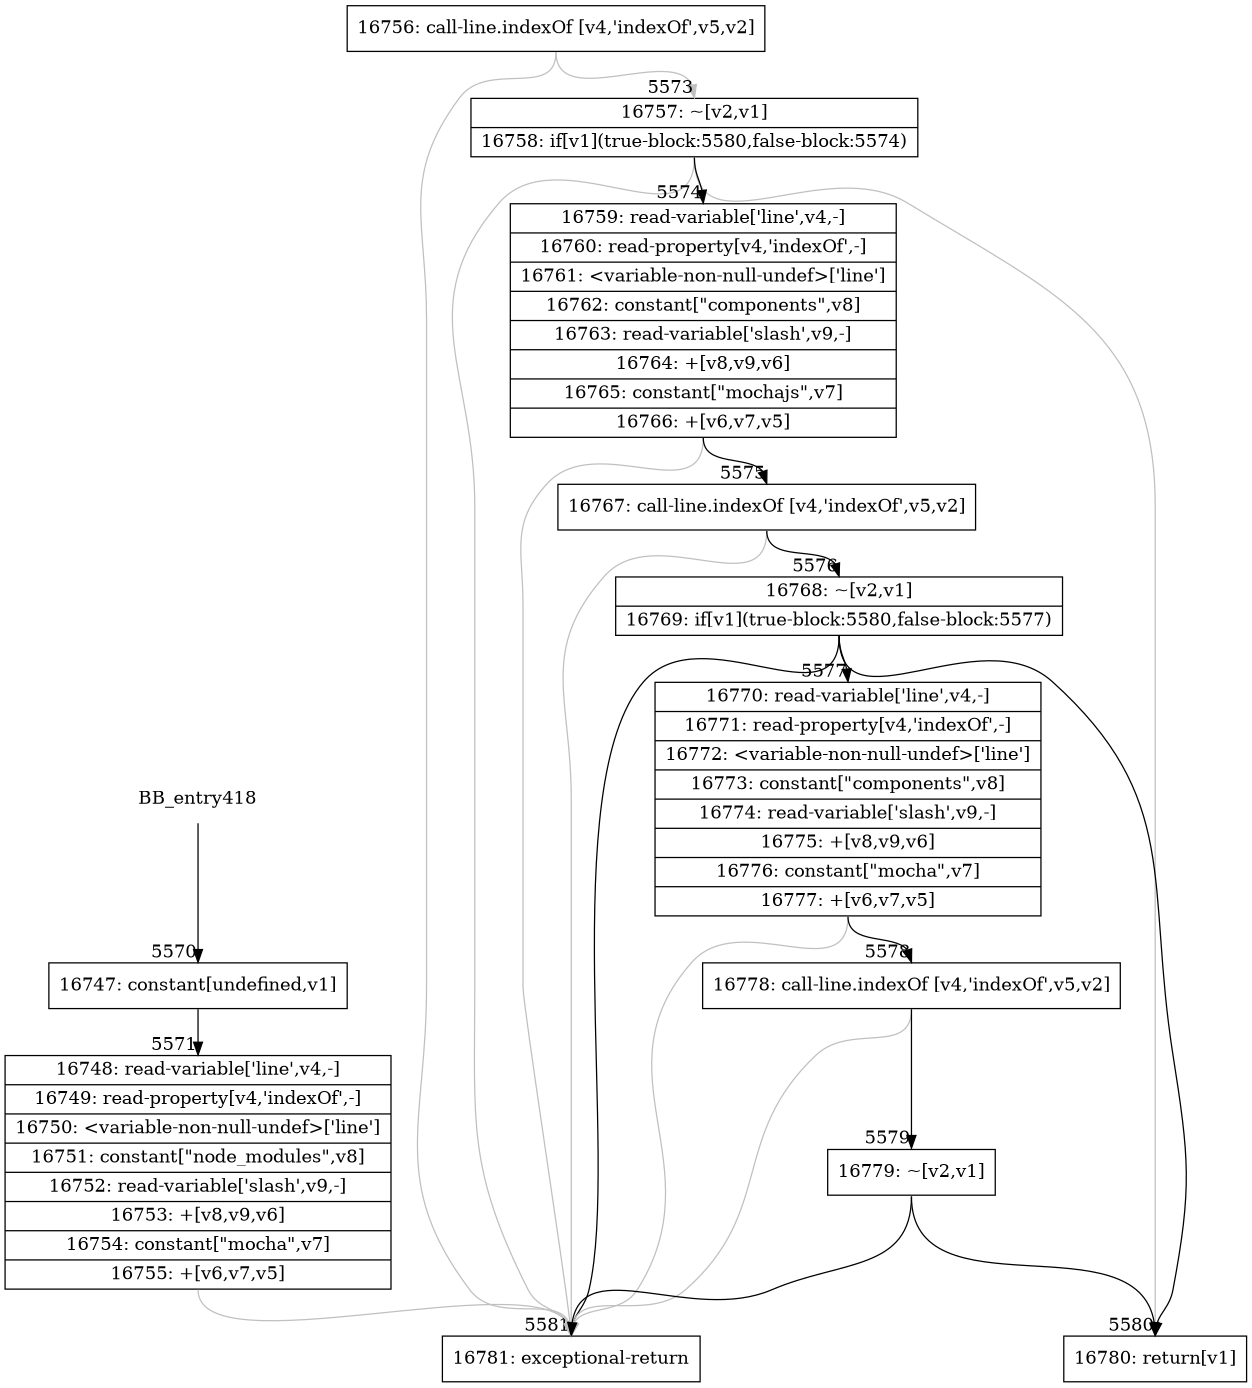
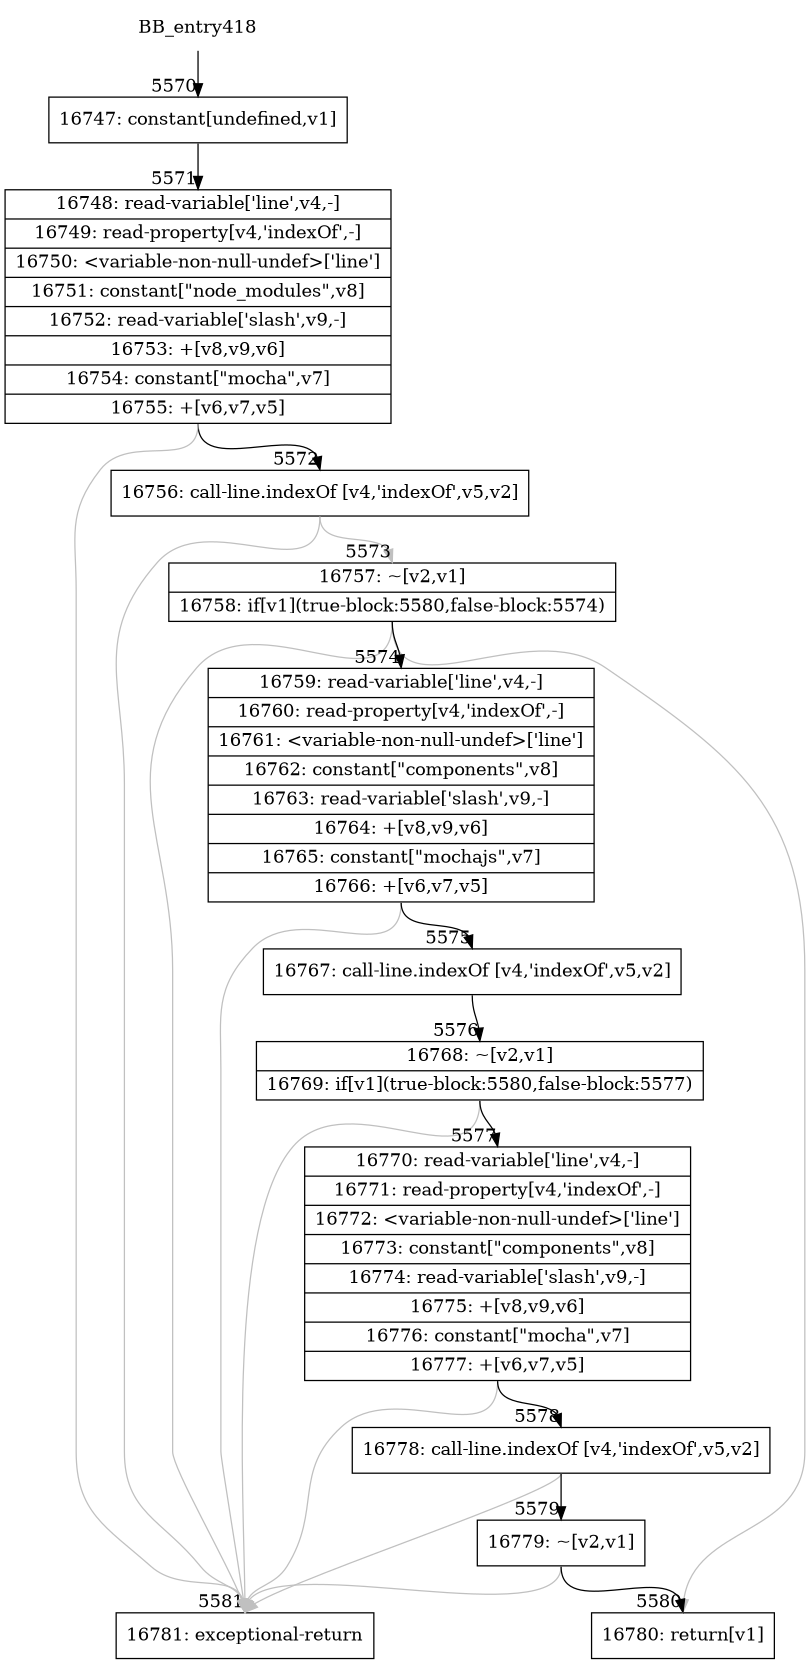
edge "16748: read-variable['line',v4,-]" -> "16756: call-line.indexOf [v4,'indexOf',v5,v2]": added
edge "16768: ~[v2,v1]" -> "16780: return[v1]": removed
edge "16767: call-line.indexOf [v4,'indexOf',v5,v2]" -> "16781: exceptional-return": removed
edge "16768: ~[v2,v1]" -> "16781: exceptional-return": color black -> gray
edge "16779: ~[v2,v1]" -> "16781: exceptional-return": color black -> gray
